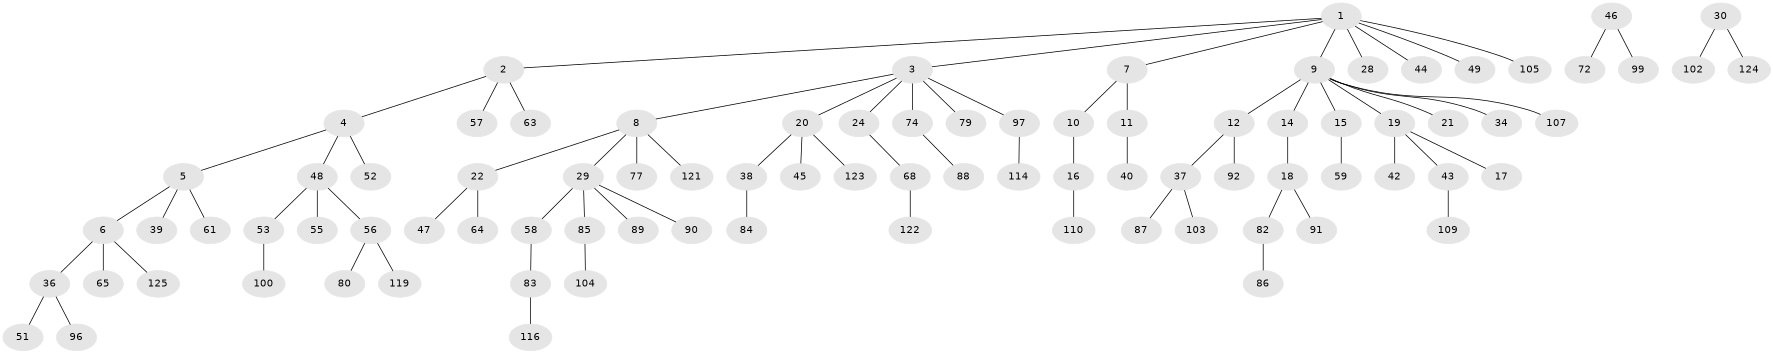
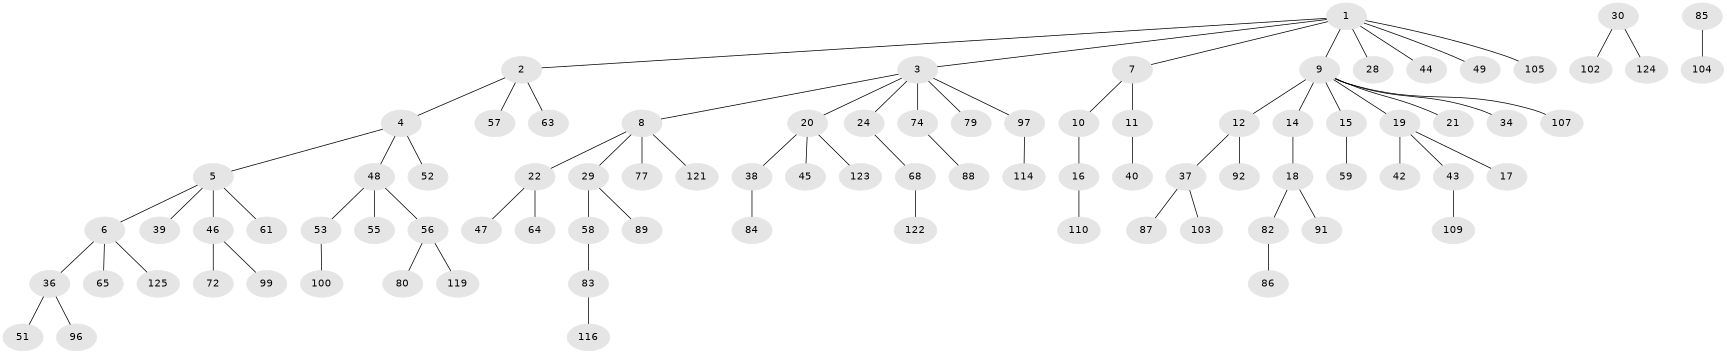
edge "5" -- "46": added
edge "29" -- "85": removed
node "90": removed
